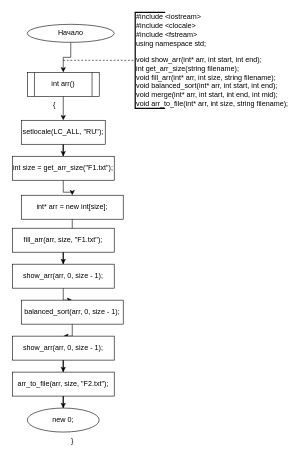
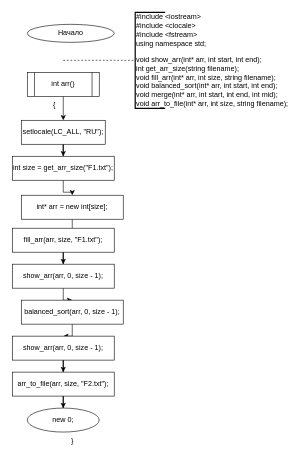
edge "Начало" -> "int arr()": removed
